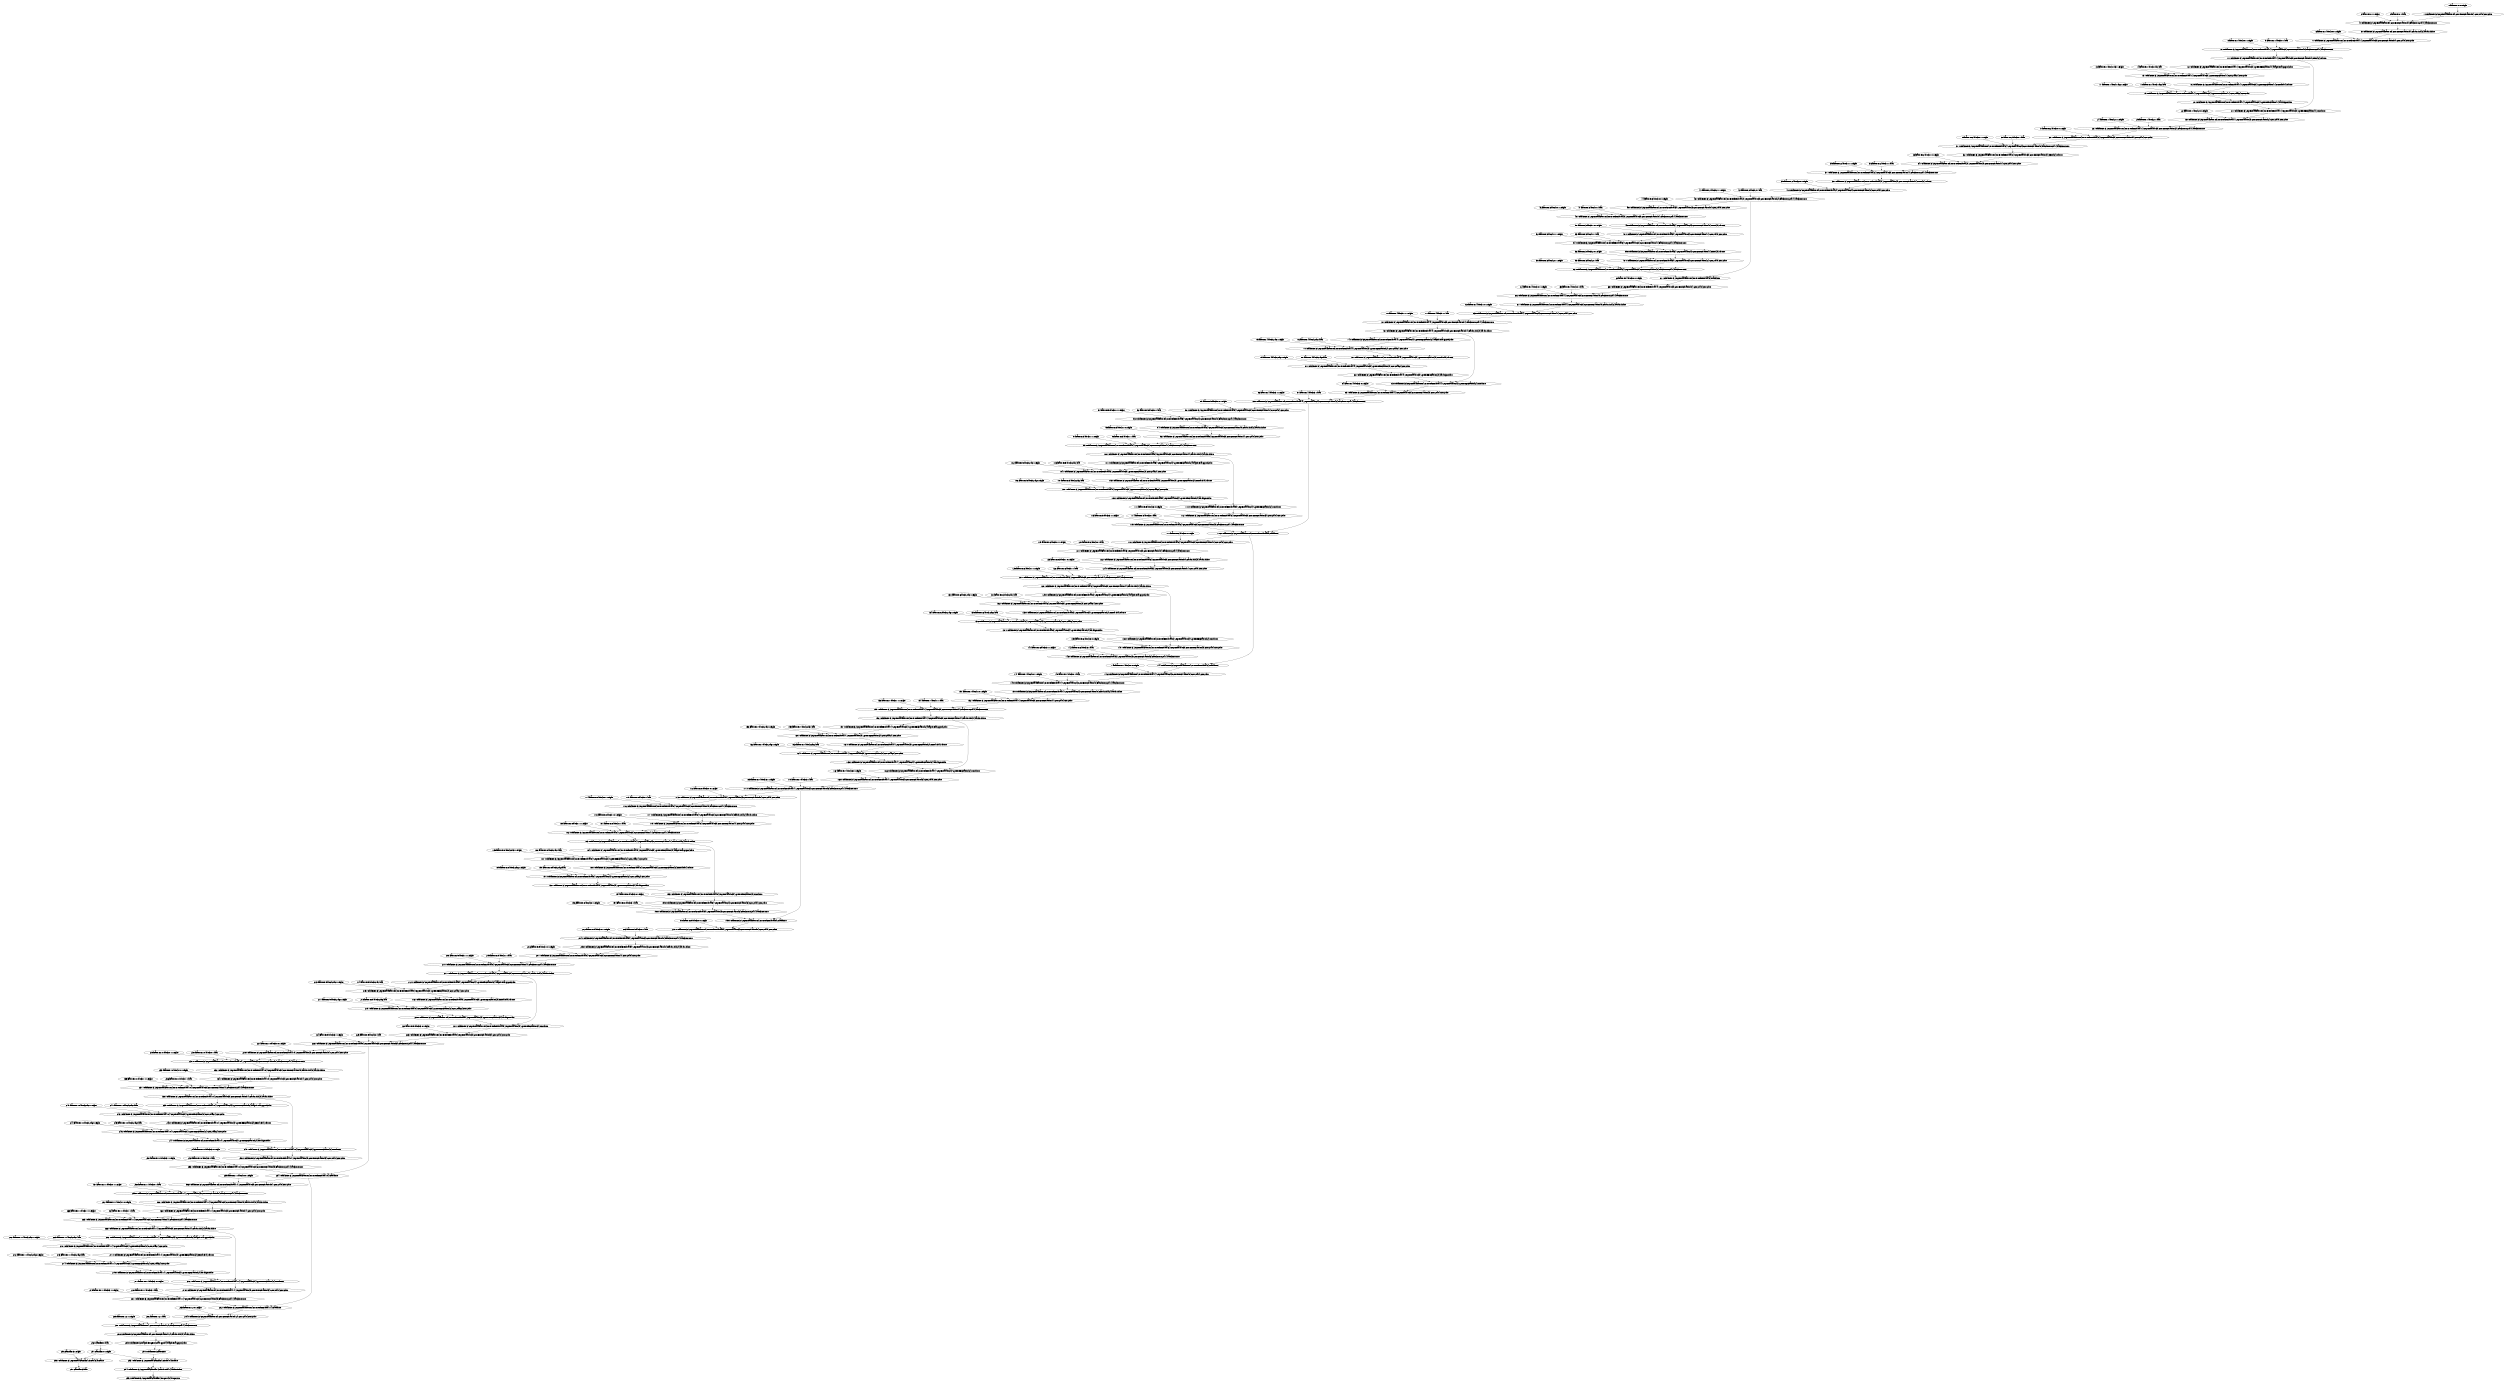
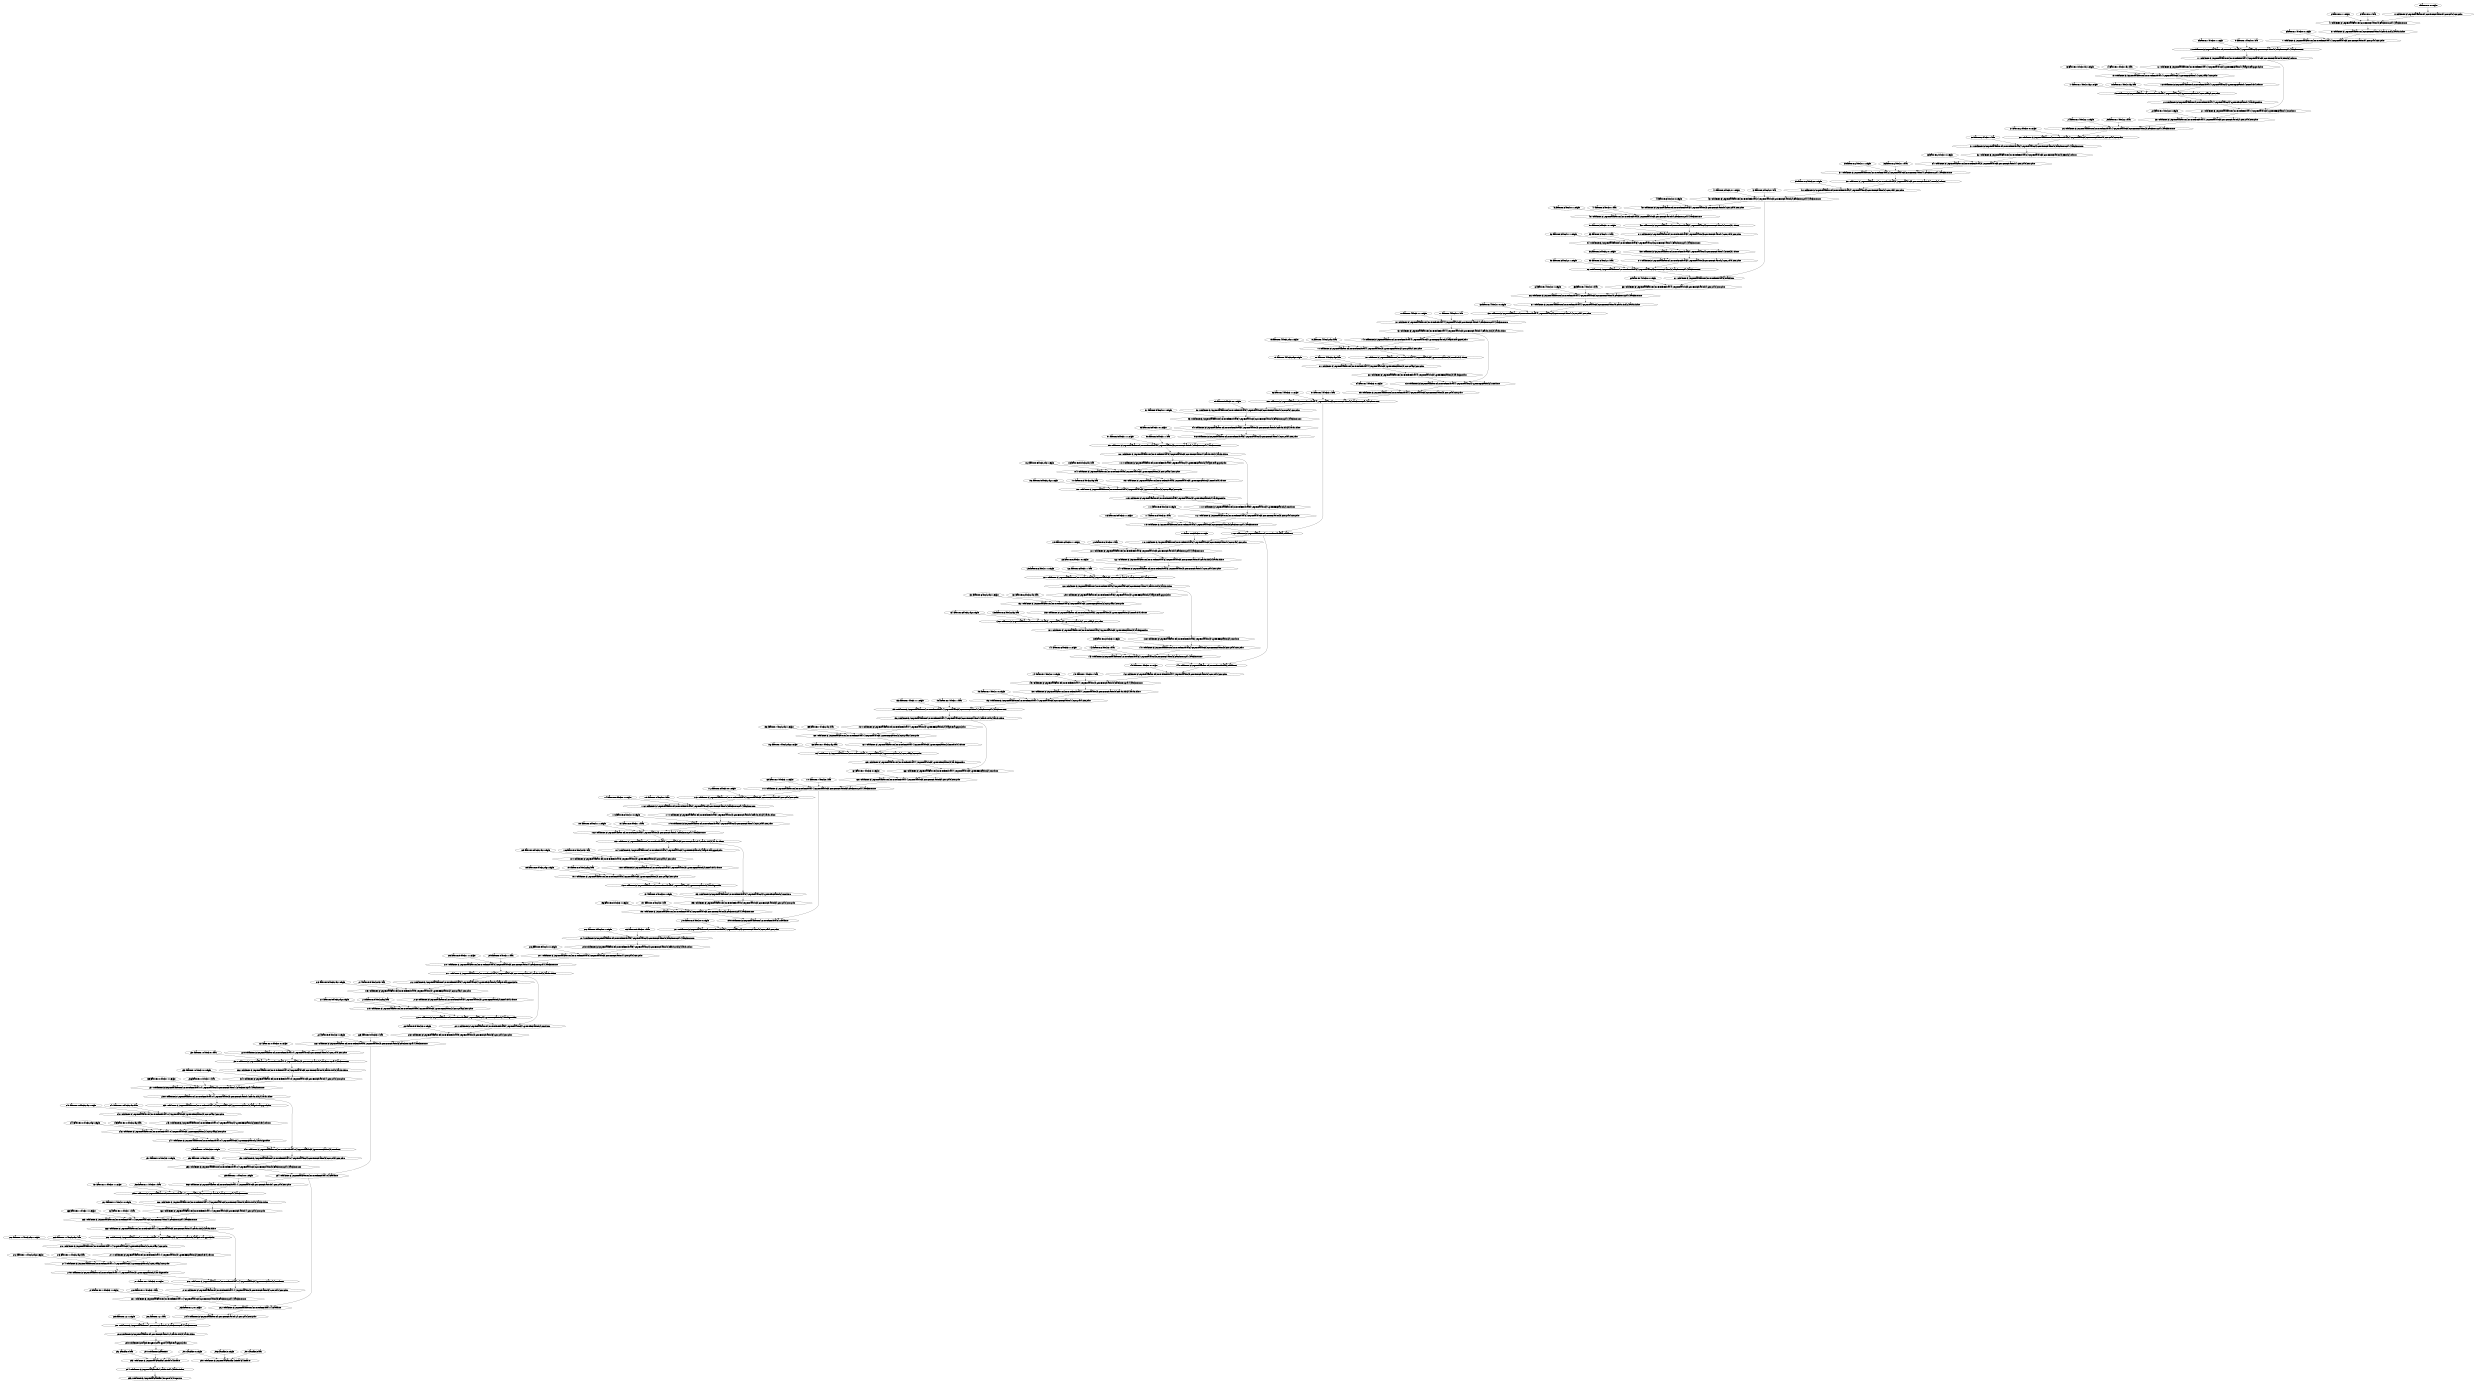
node "29 features.2.block.0.1.weight": removed
node "92 features.5.block.0.1.bias": removed
node "229 features.10.block.0.1.weight": removed
edge "292 classifier.0.bias" -> "291 classifier.0.weight": now "292 classifier.0.bias" -> "293 MobileNetV3/Sequential[classifier]/Linear[0]/linear_0"
edge "298 MobileNetV3/Sequential[classifier]/Linear[3]/linear_0" -> "297 classifier.3.bias": reversed
